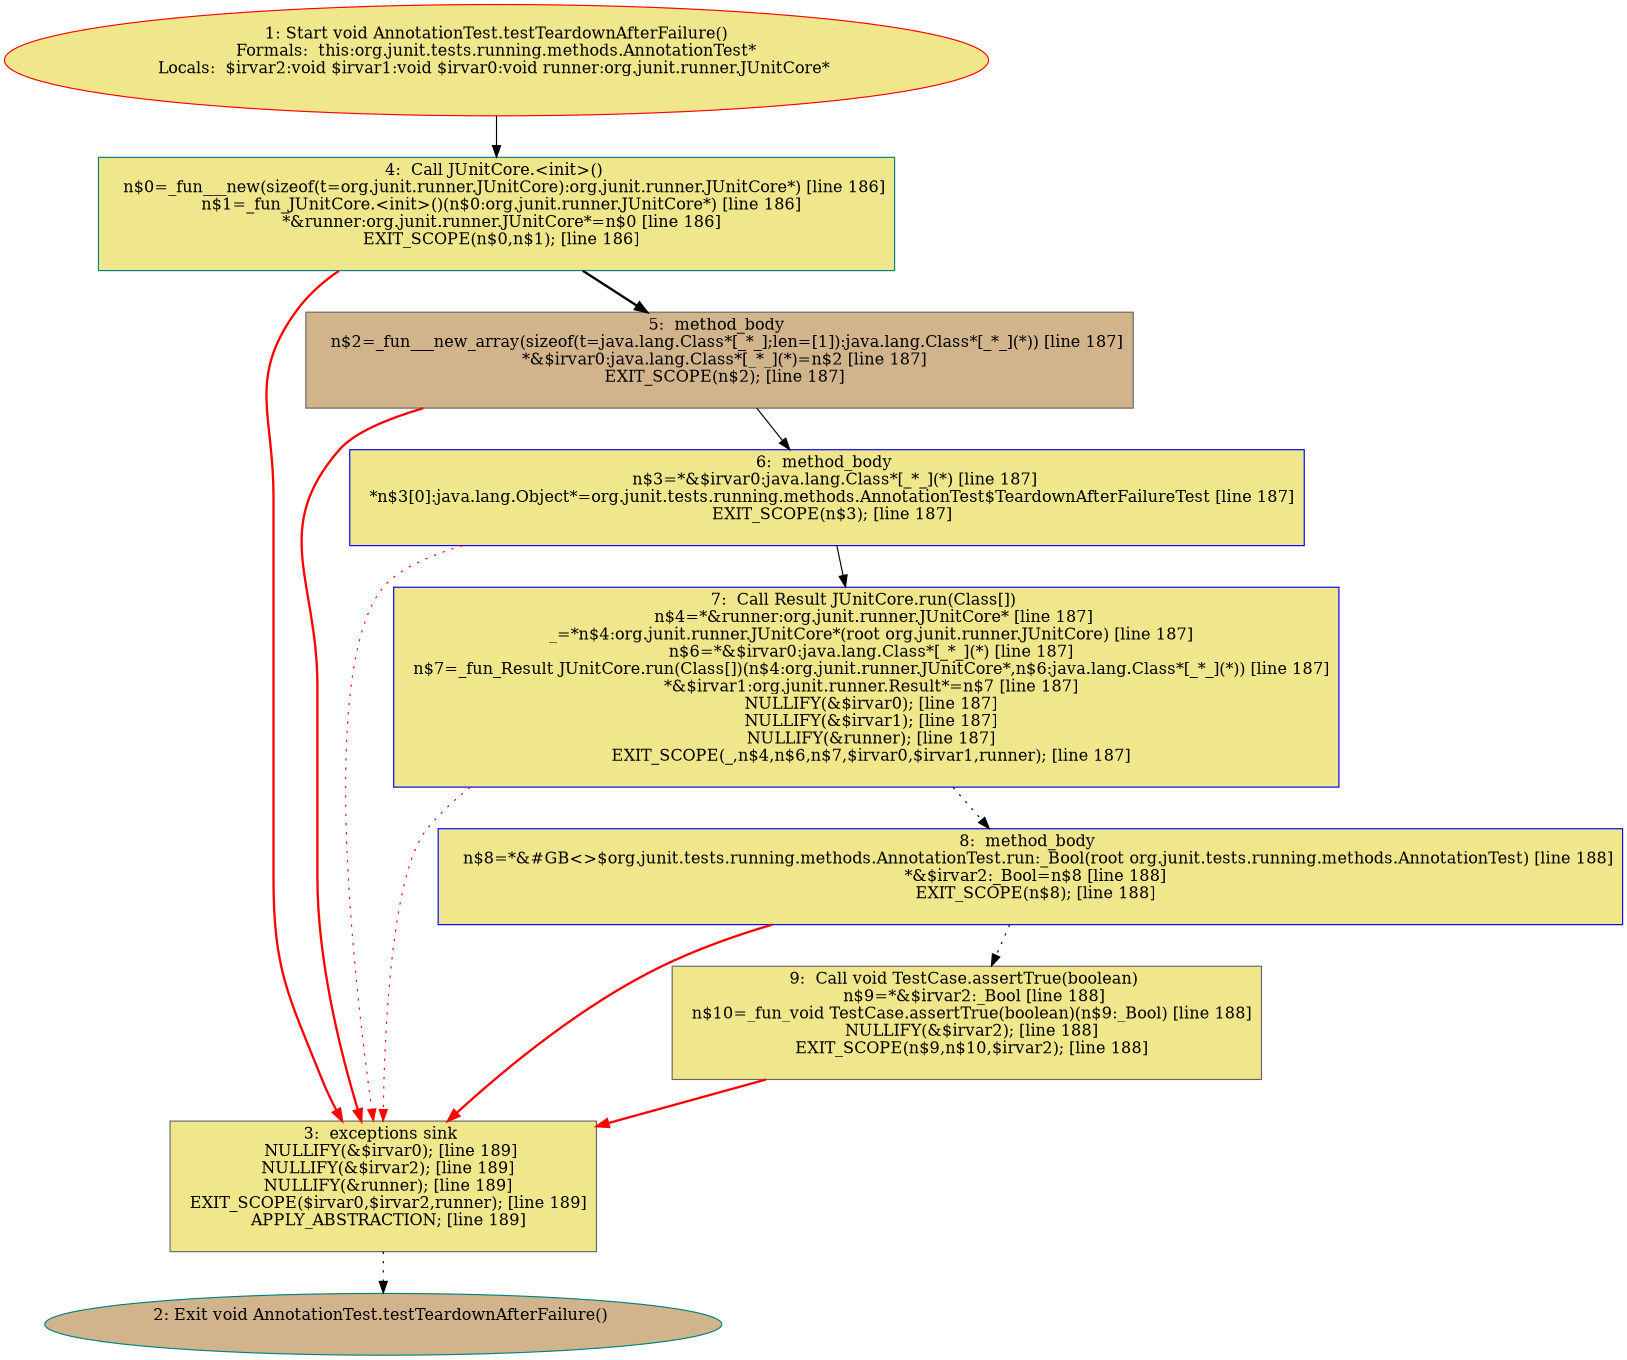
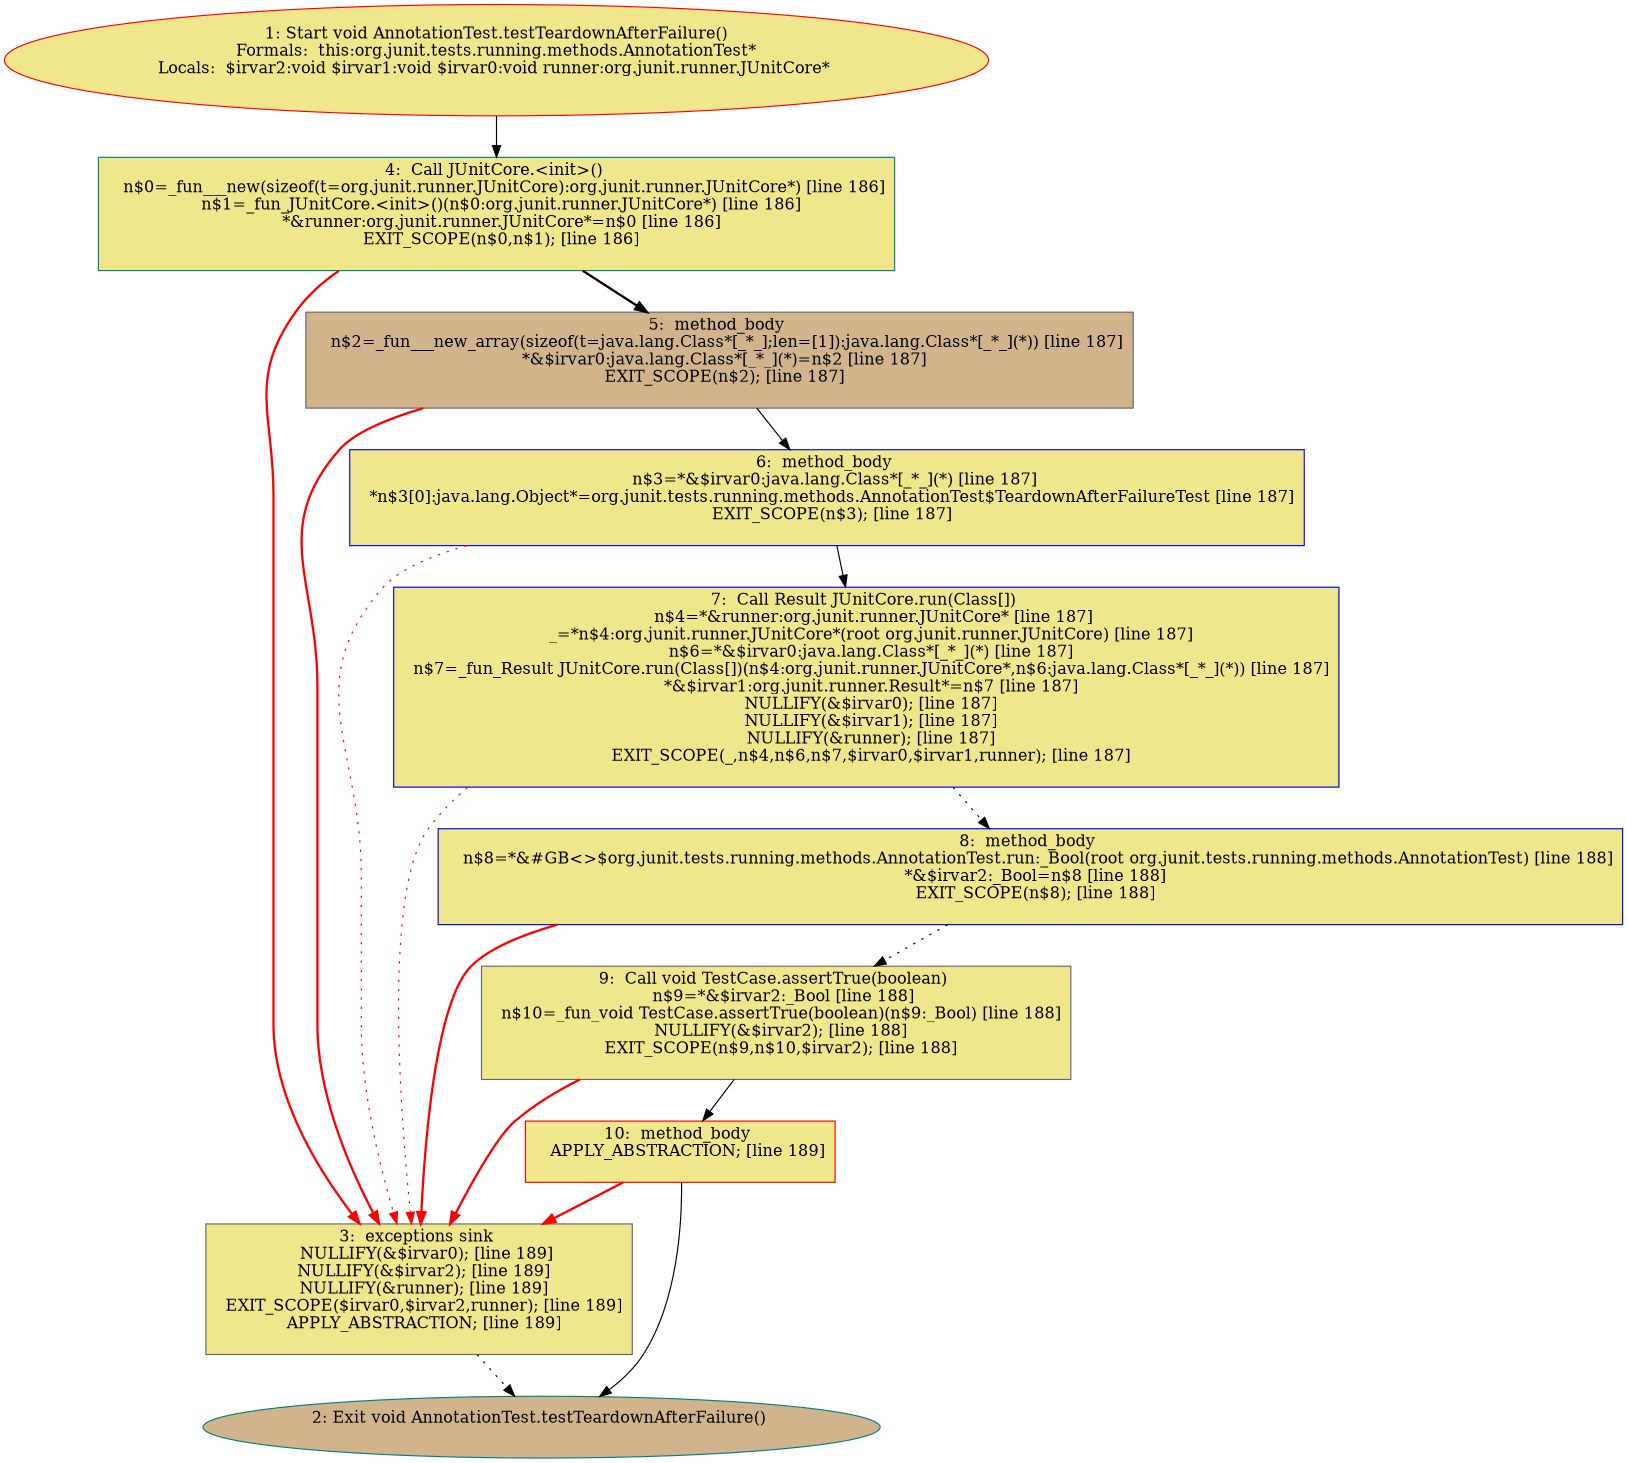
node "10:  method_body APPLY_ABSTRACTION; [line 189]": added
